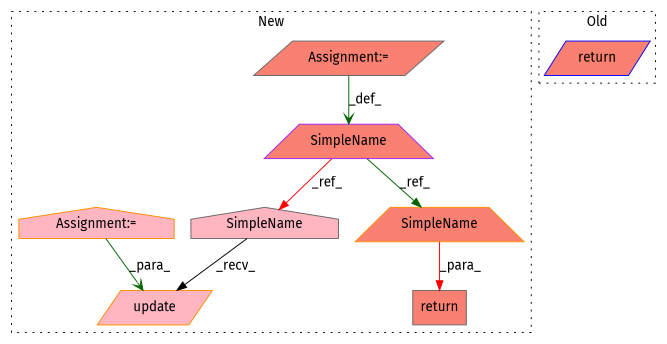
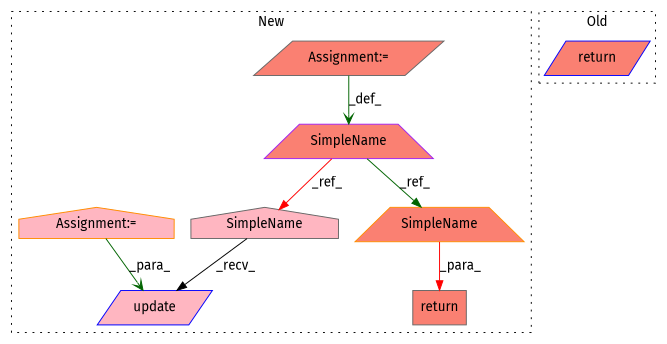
node "update": color darkorange -> blue
